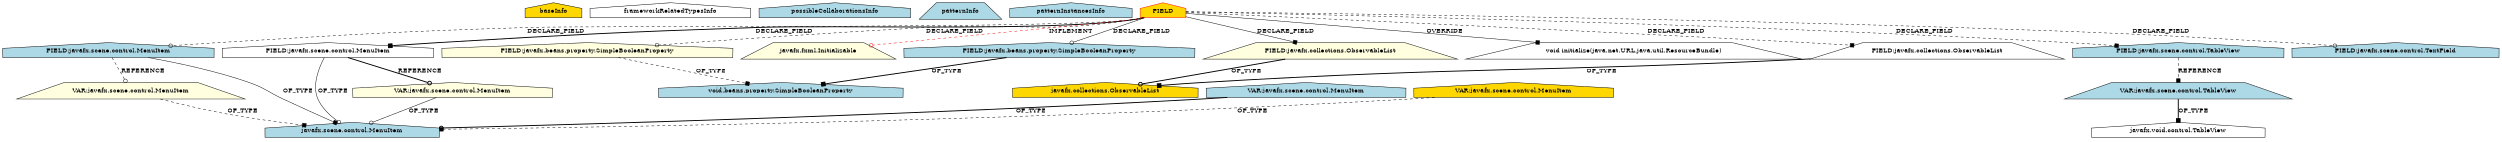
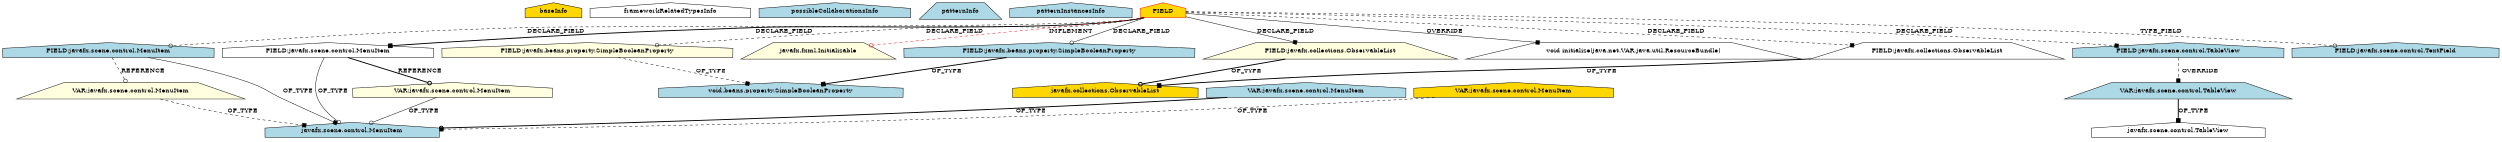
edge "FIELD" -> "FIELD:javafx.scene.control.TextField": label "DECLARE_FIELD" -> "TYPE_FIELD"
node "void initialize(java.net.URL,java.util.ResourceBundle)": label "void initialize(java.net.URL,java.util.ResourceBundle)" -> "void initialize(java.net.VAR,java.util.ResourceBundle)"
edge "FIELD:javafx.scene.control.TableView" -> "VAR:javafx.scene.control.TableView": label "REFERENCE" -> "OVERRIDE"
node "javafx.void.control.TableView": label "javafx.void.control.TableView" -> "javafx.scene.control.TableView"
